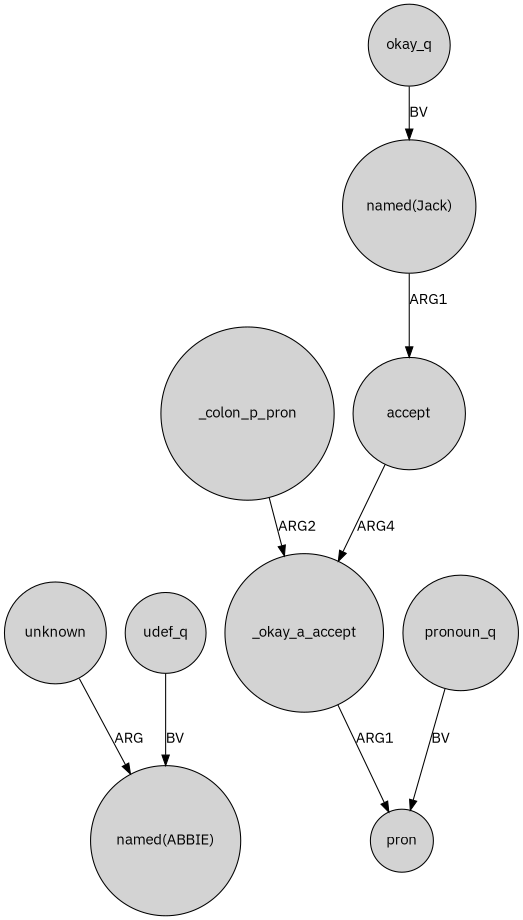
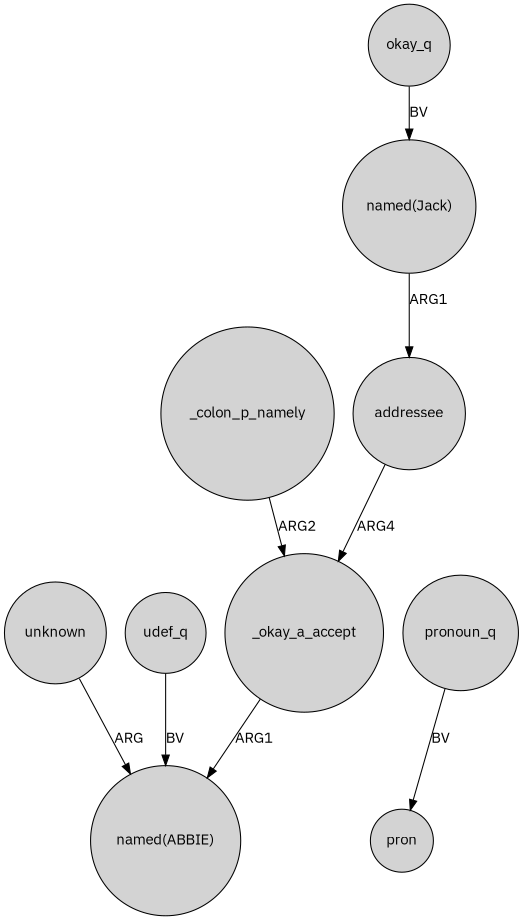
node "_colon_p_pron": label "_colon_p_pron" -> "_colon_p_namely"
node "accept": label "accept" -> "addressee"
edge "_okay_a_accept" -> "pron": now "_okay_a_accept" -> "named(ABBIE)"
